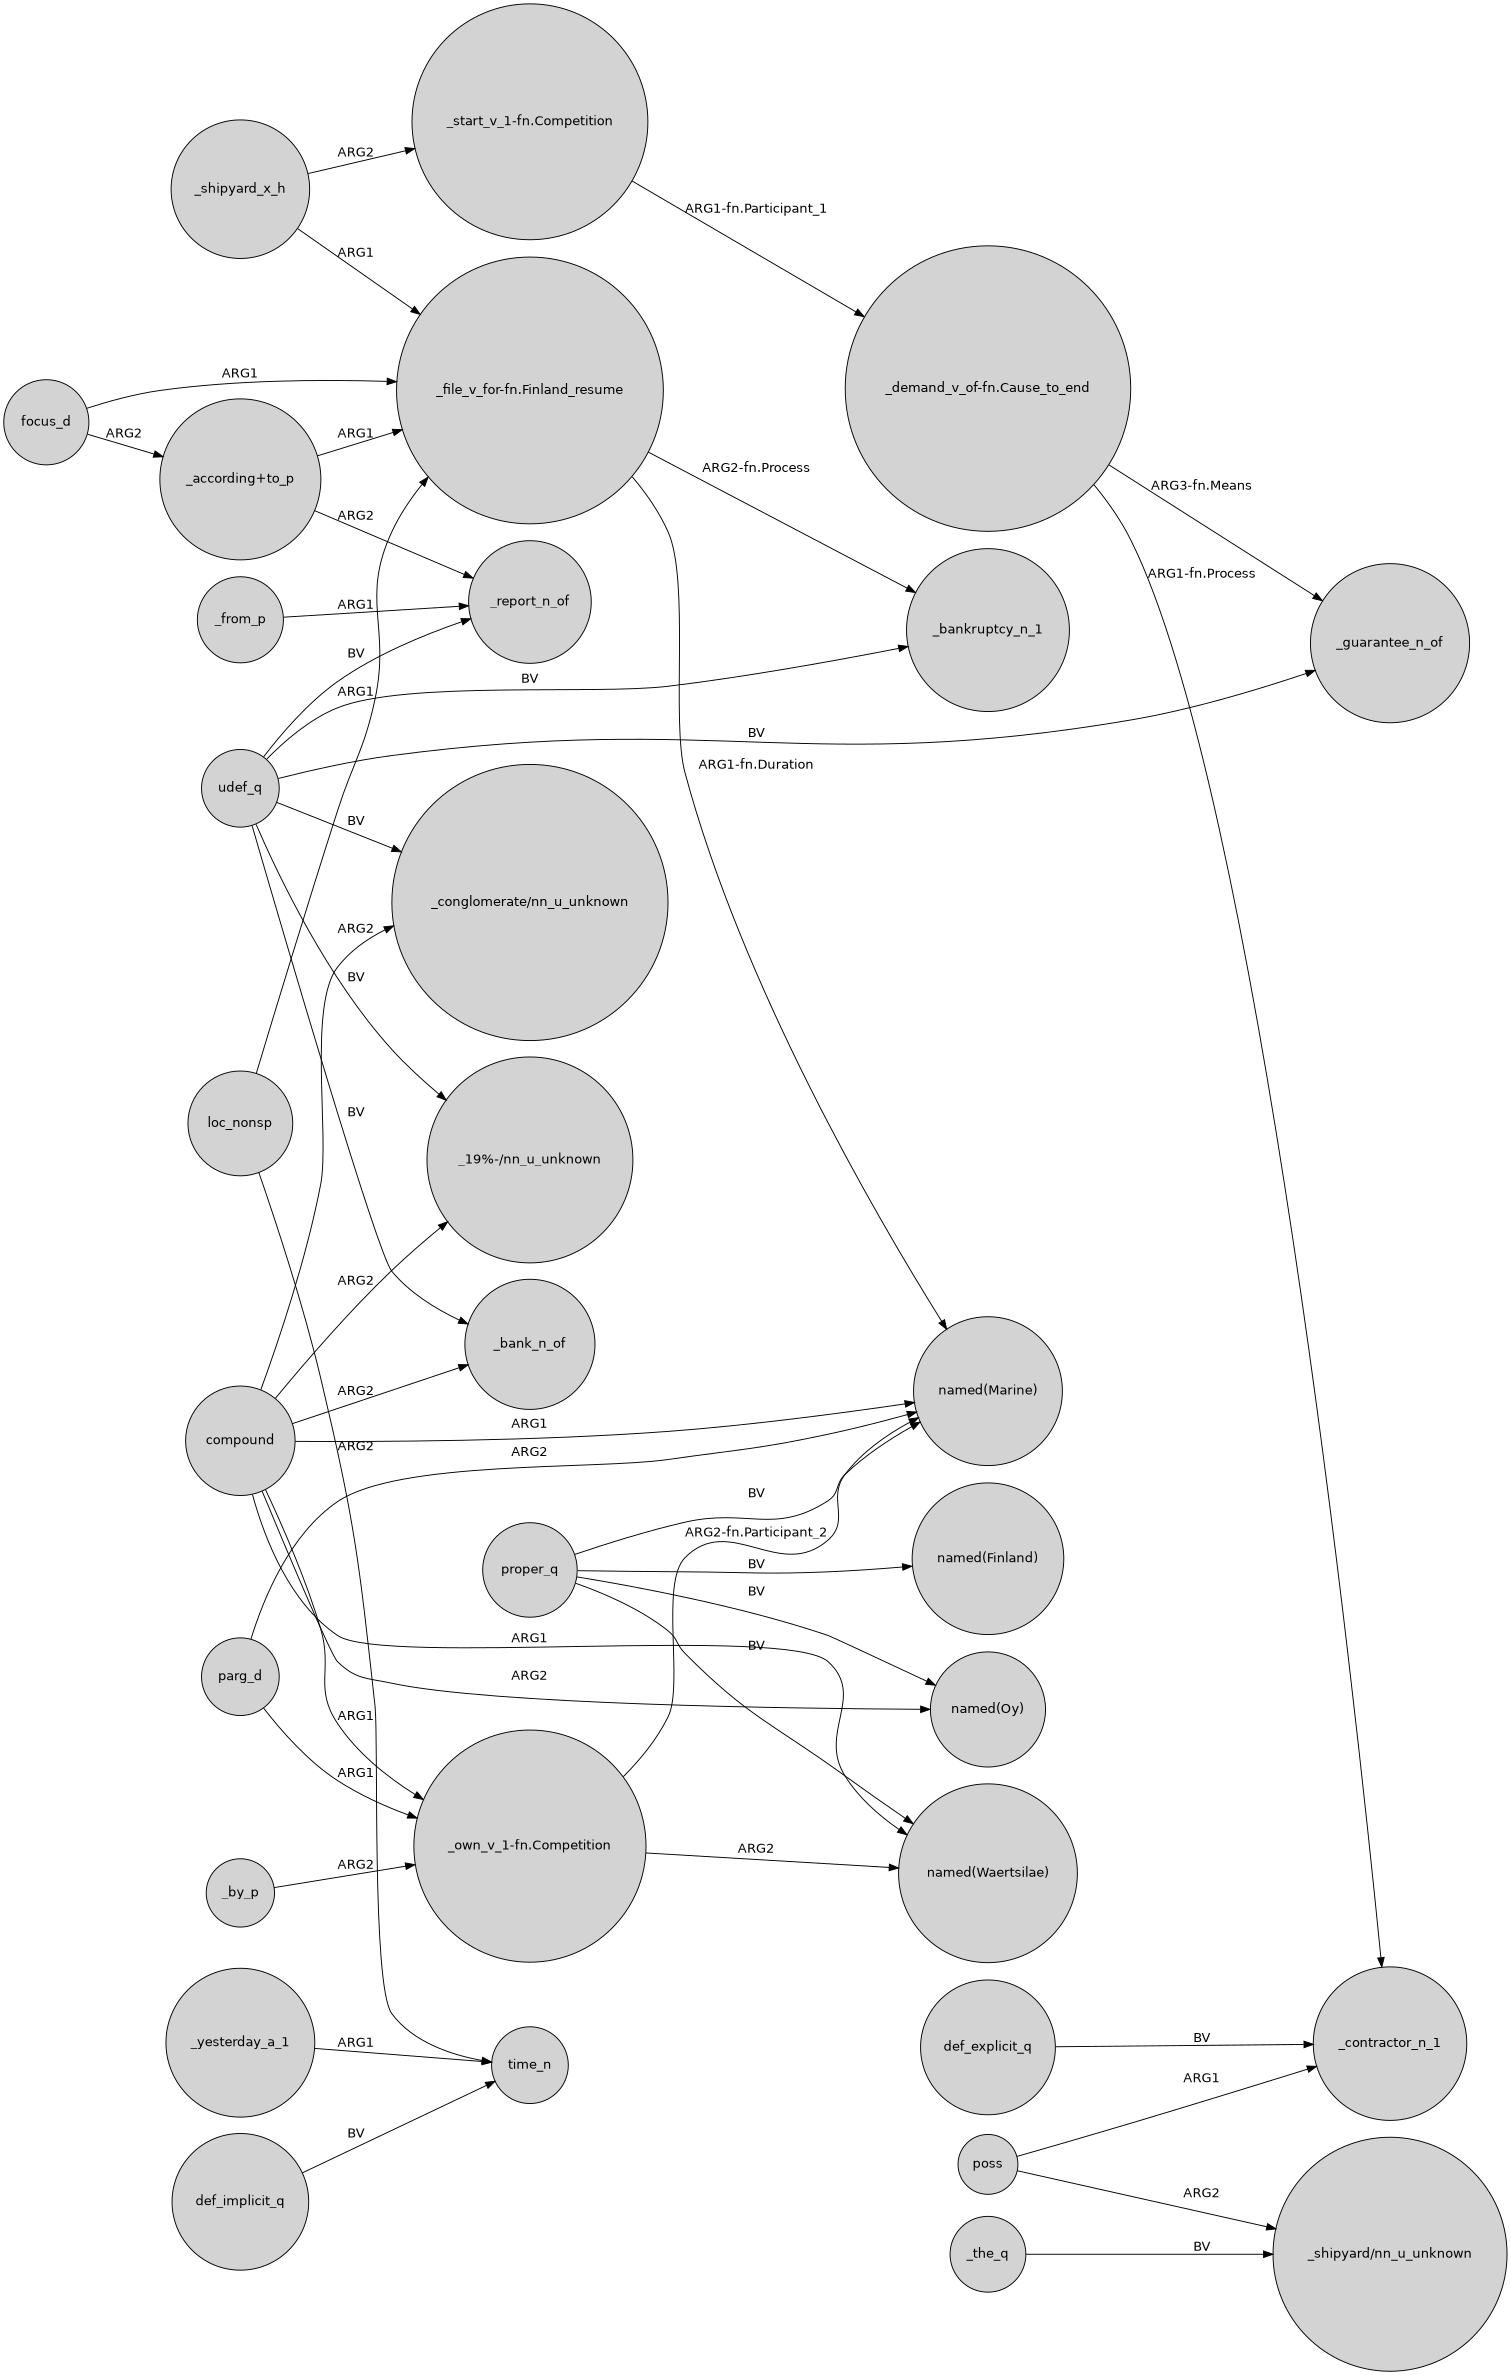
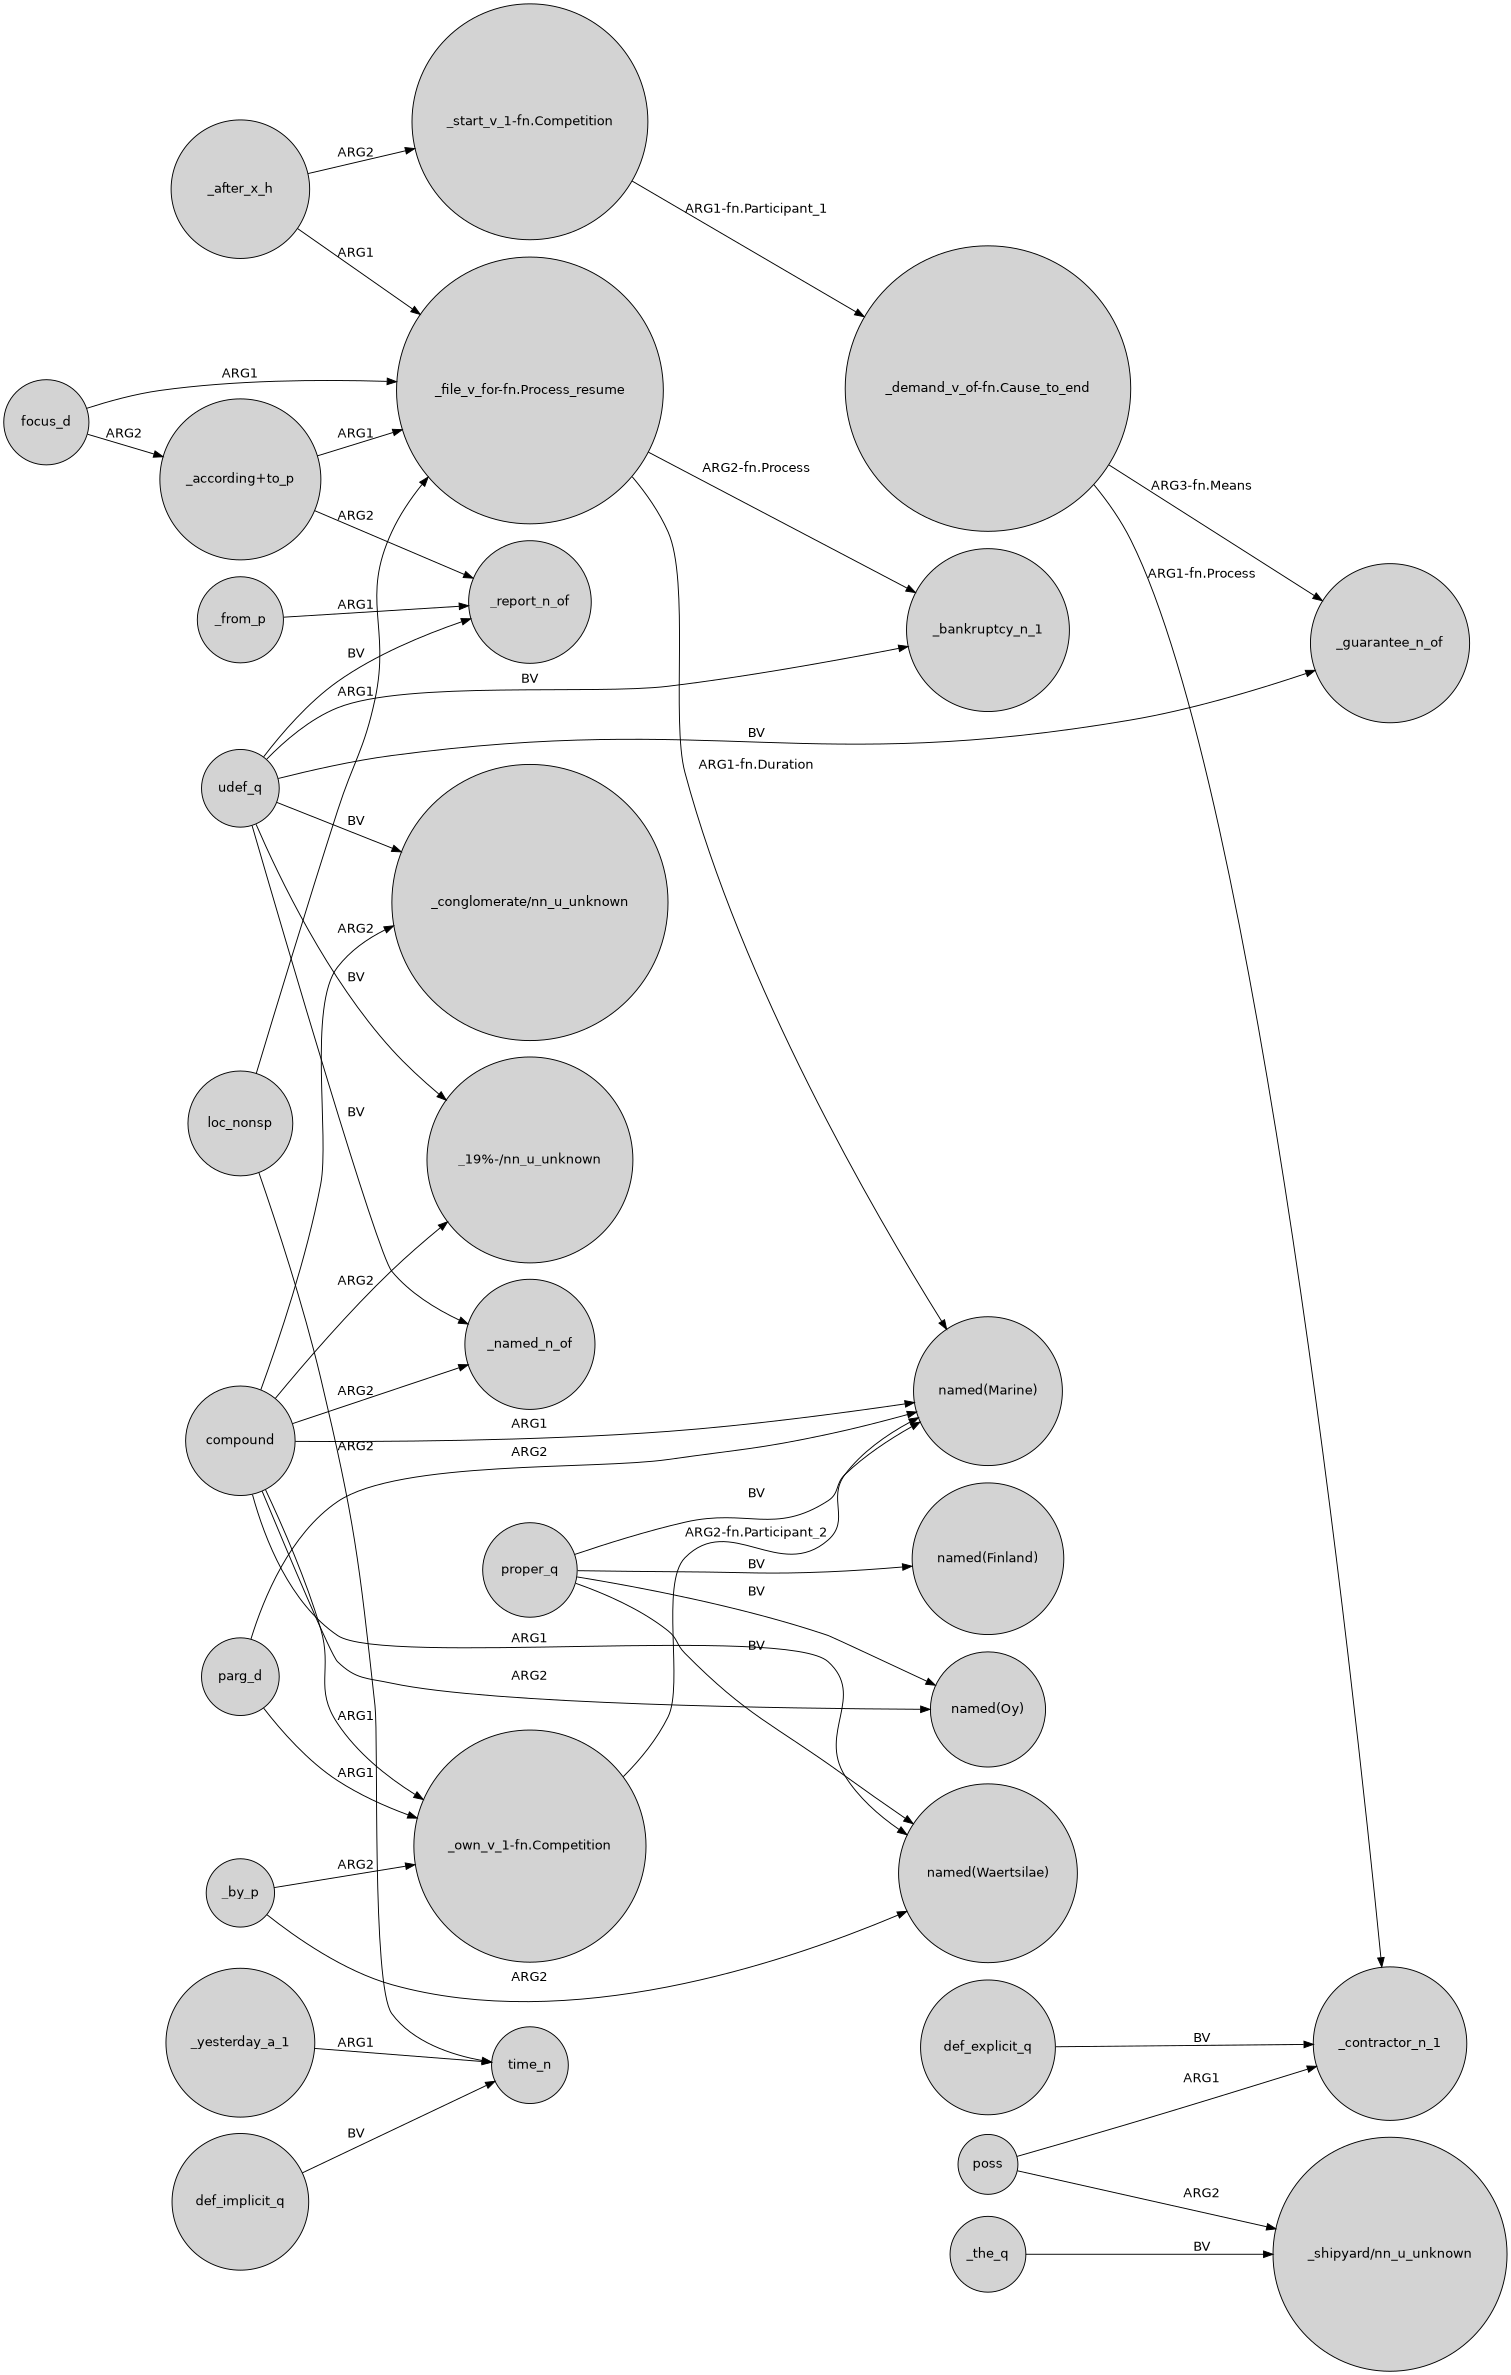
node "_shipyard_x_h": label "_shipyard_x_h" -> "_after_x_h"
node "_file_v_for-fn.Finland_resume": label "_file_v_for-fn.Finland_resume" -> "_file_v_for-fn.Process_resume"
node "_bank_n_of": label "_bank_n_of" -> "_named_n_of"
edge "_own_v_1-fn.Competition" -> "named(Waertsilae)": now "_by_p" -> "named(Waertsilae)"
